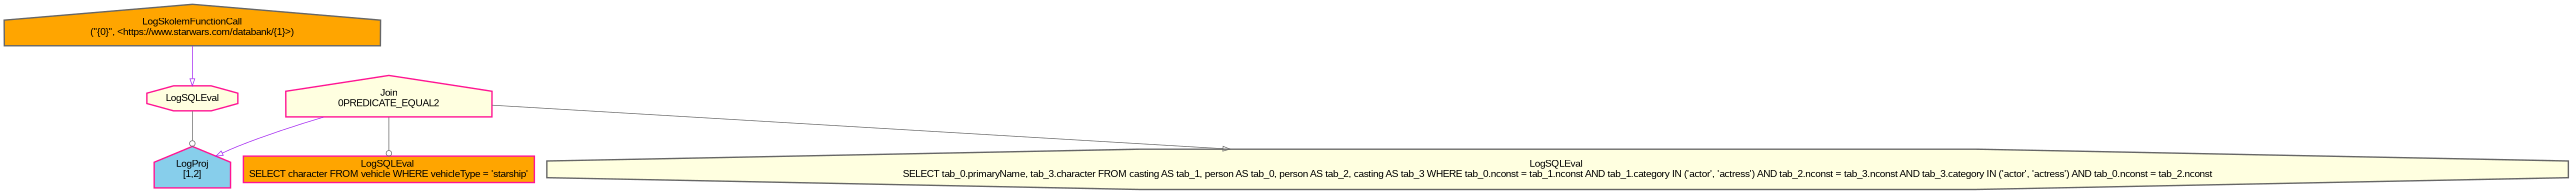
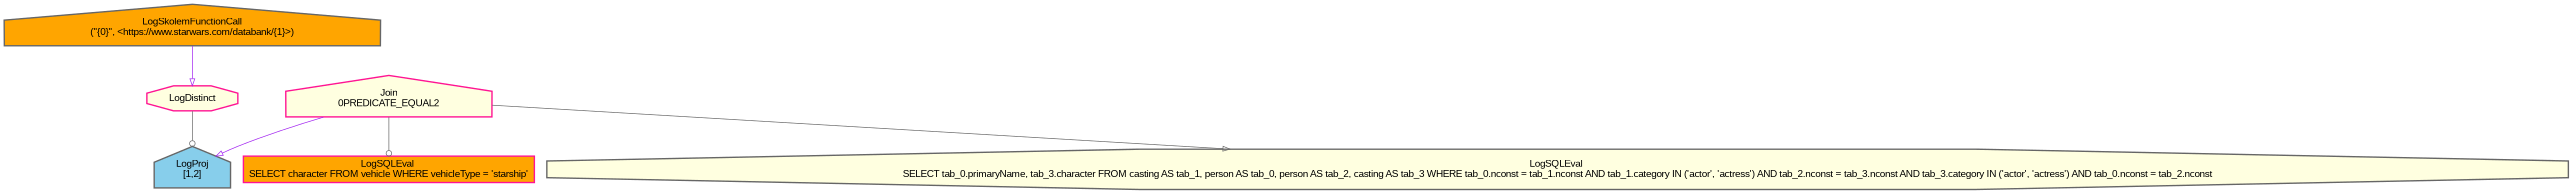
node "LogSQLEval": label "LogSQLEval" -> "LogDistinct"
node "LogProj [1,2]": color deeppink -> gray40
